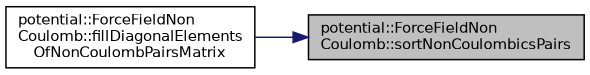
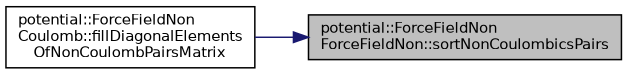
node "potential::ForceFieldNon Coulomb::sortNonCoulombicsPairs": label "potential::ForceFieldNon Coulomb::sortNonCoulombicsPairs" -> "potential::ForceFieldNon ForceFieldNon::sortNonCoulombicsPairs"
